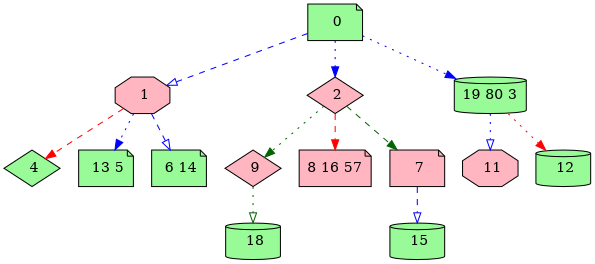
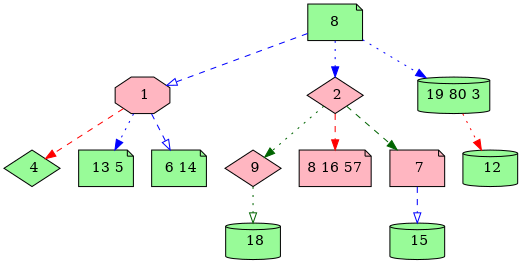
node "0": label "0" -> "8"
node "11": removed
